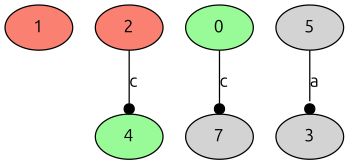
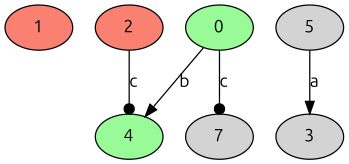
edge "5" -> "3": arrowhead dot -> normal
edge "0" -> "4": added, label "b"
